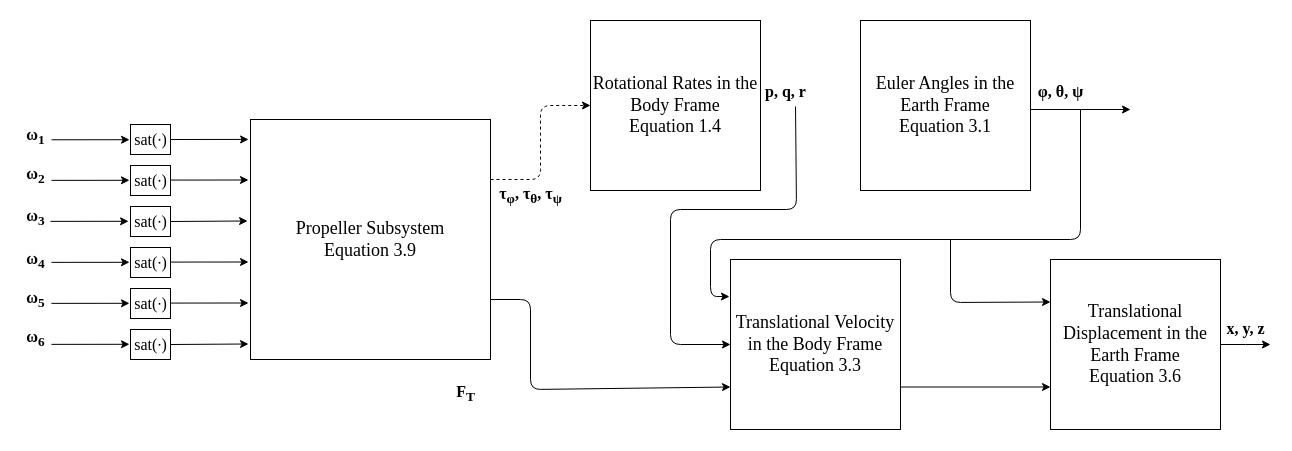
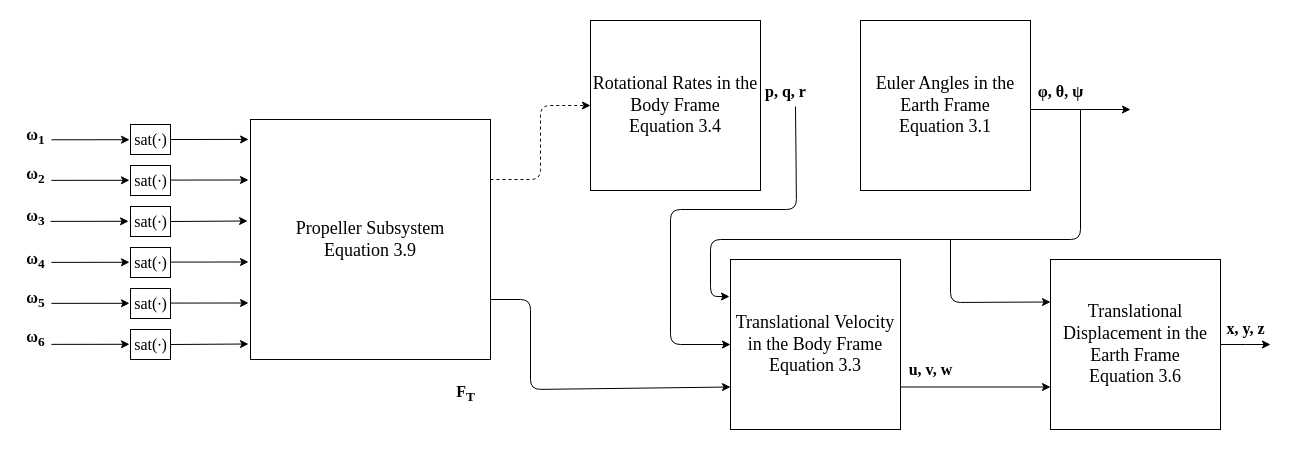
node "Rotational Rates in the Body Frame Equation 1.4": label "Rotational Rates in the Body Frame Equation 1.4" -> "Rotational Rates in the Body Frame Equation 3.4"
node "τφ, τθ, τψ": removed
node "u, v, w": added
